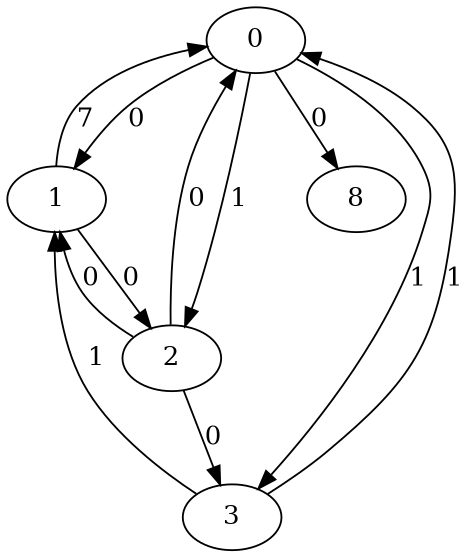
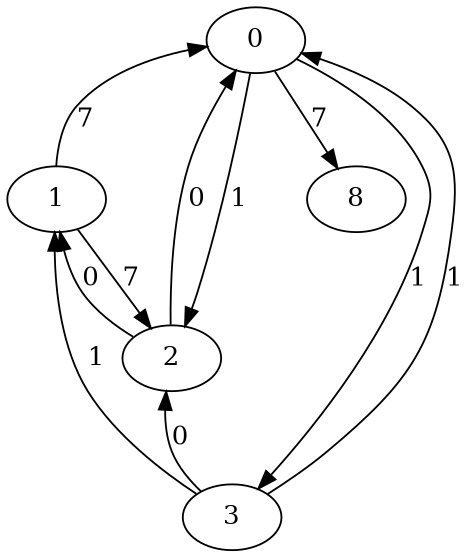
edge "0" -> "1": removed, label "0"
edge "0" -> "8": label "0" -> "7"
edge "1" -> "2": label "0" -> "7"
edge "2" -> "3": reversed
